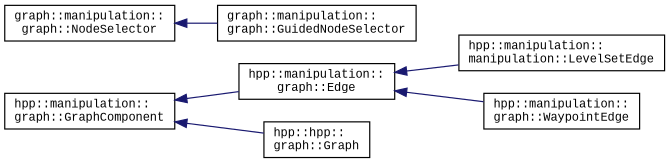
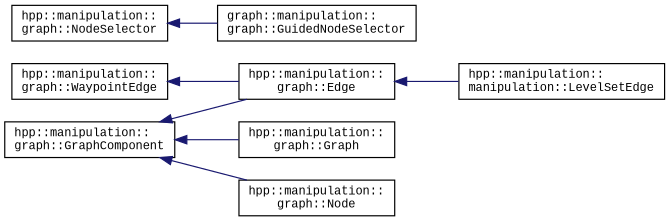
node "graph::manipulation:: graph::NodeSelector": label "graph::manipulation:: graph::NodeSelector" -> "hpp::manipulation:: graph::NodeSelector"
edge "hpp::manipulation:: graph::WaypointEdge" -> "hpp::manipulation:: graph::Edge": reversed
node "hpp::hpp:: graph::Graph": label "hpp::hpp:: graph::Graph" -> "hpp::manipulation:: graph::Graph"
node "hpp::manipulation:: graph::Node": added
